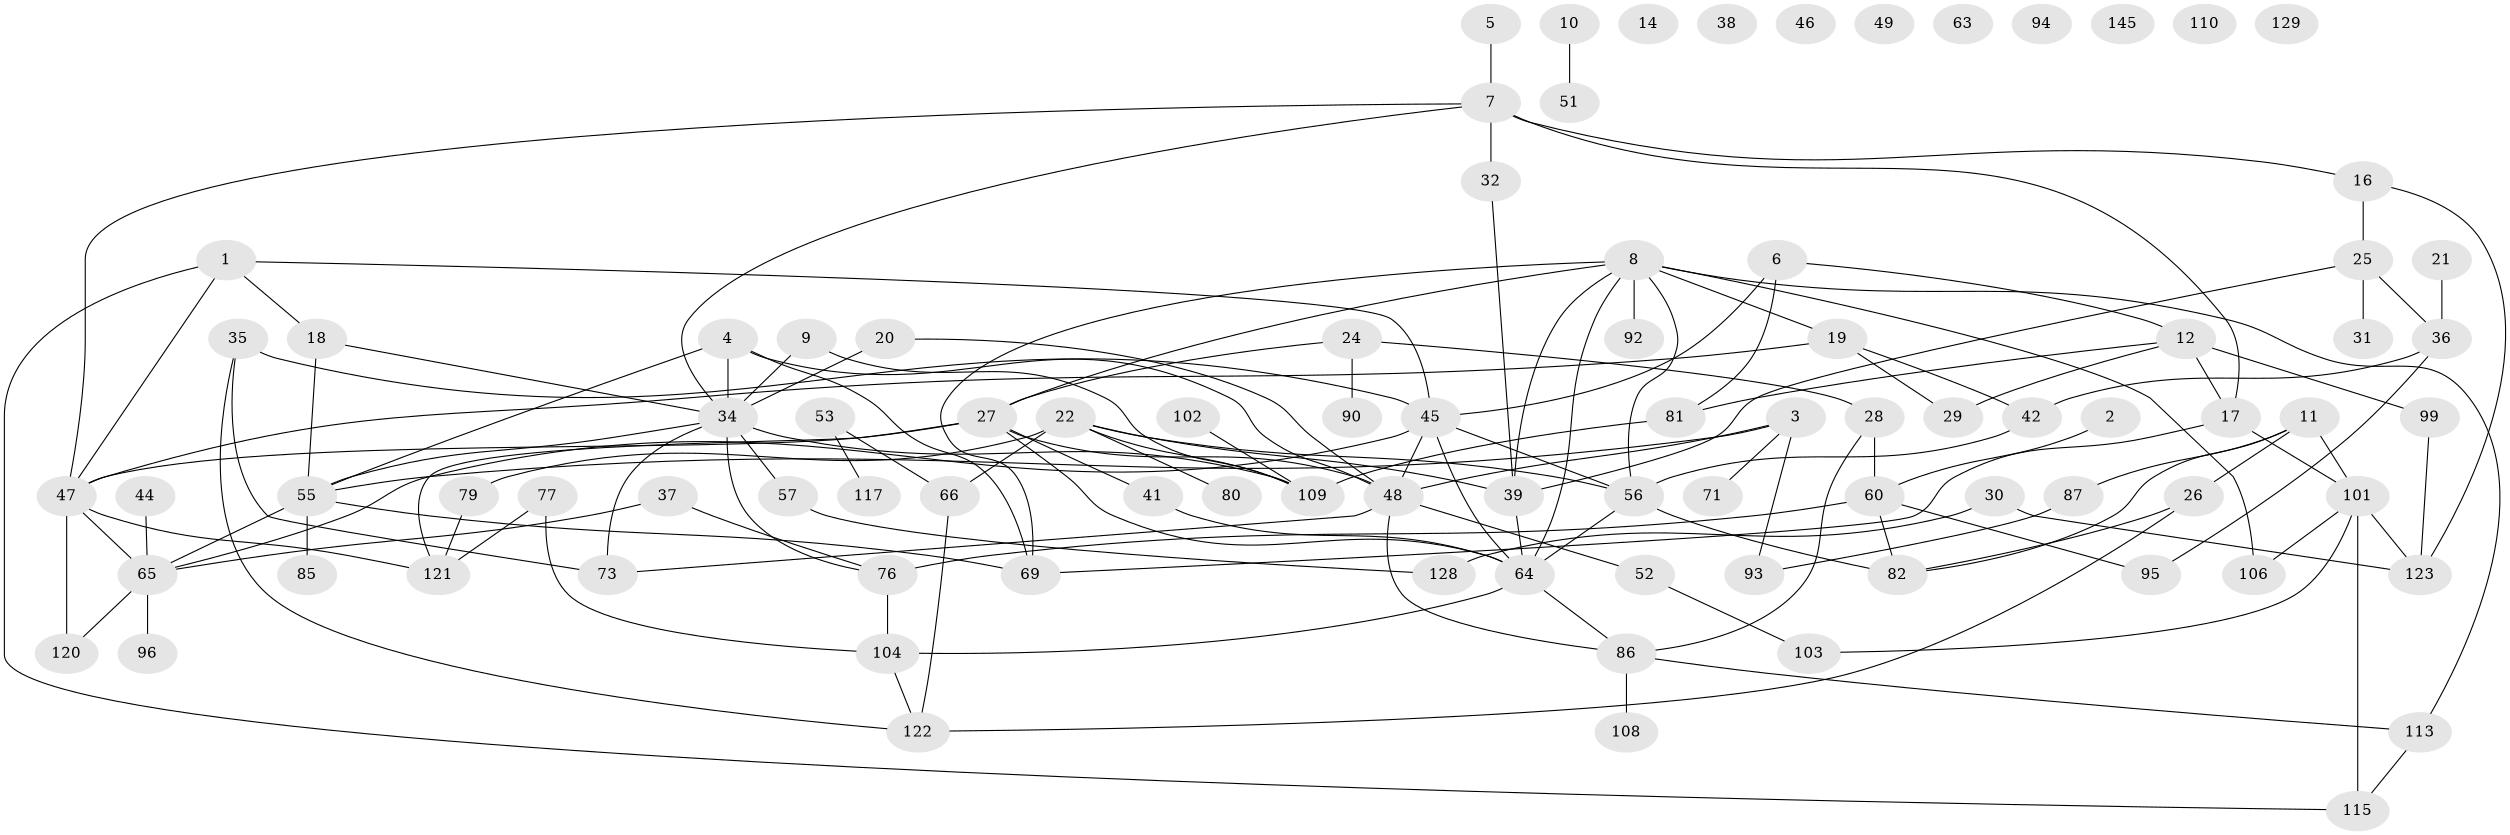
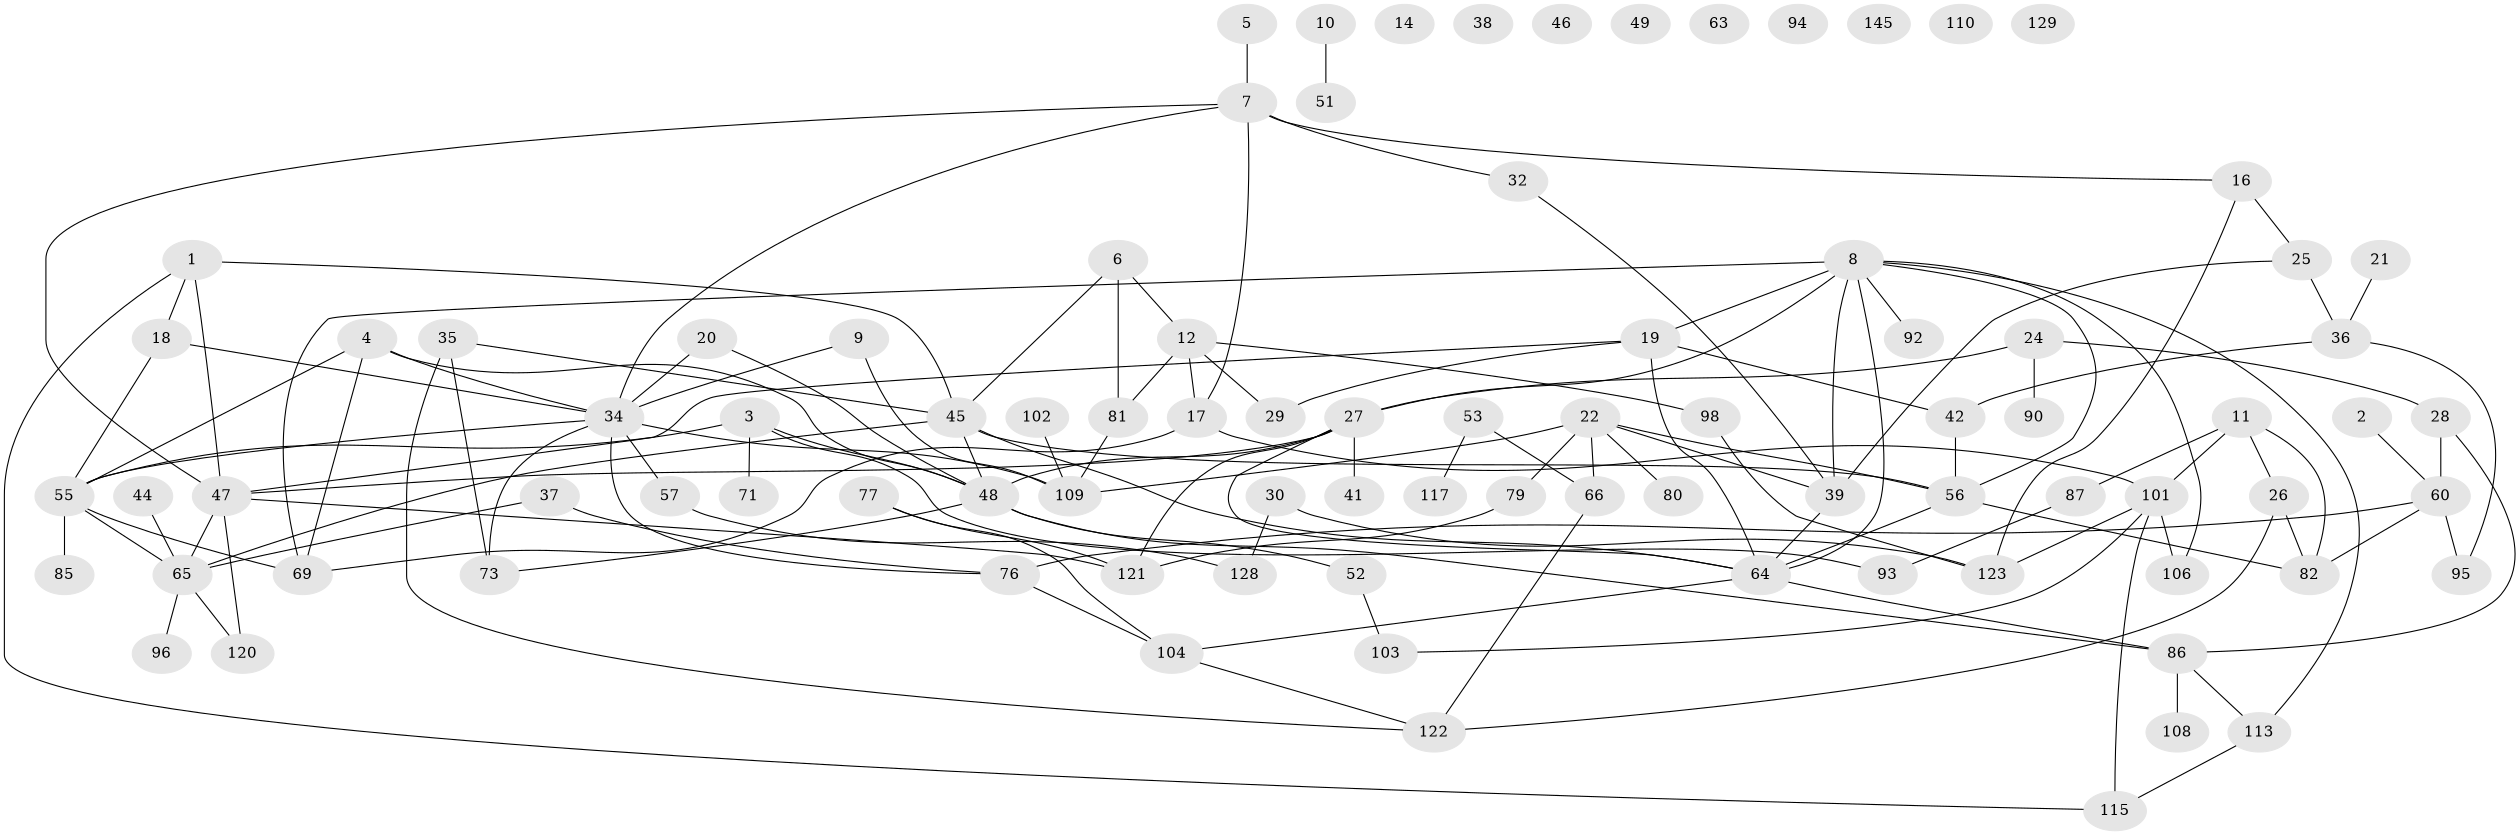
node "31": removed
node "99": label "99" -> "98"
edge "41" -- "64": now "19" -- "64"
